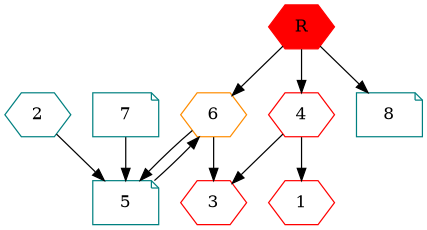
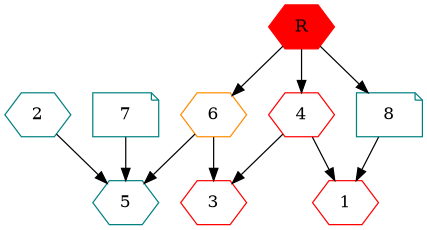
edge "8" -> "1": added
edge "5" -> "6": removed
node "5": shape note -> hexagon
